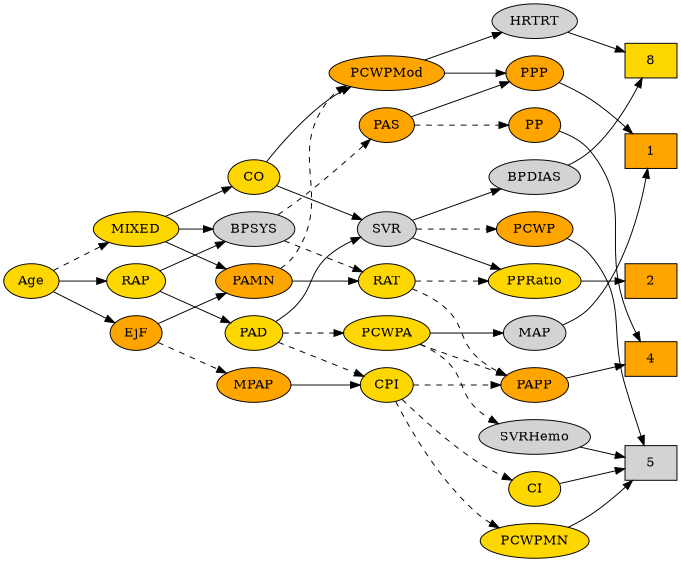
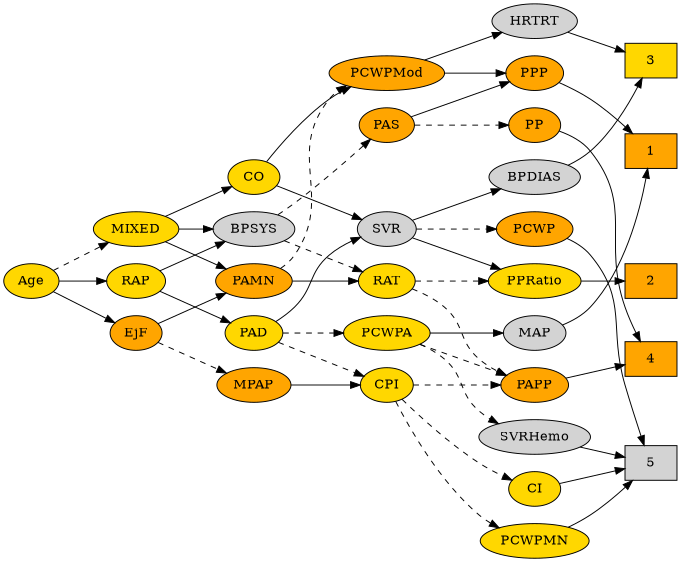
node "8": label "8" -> "3"
